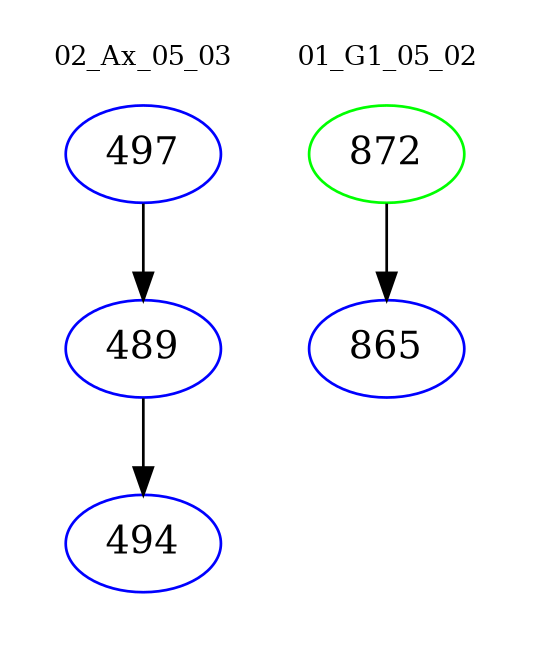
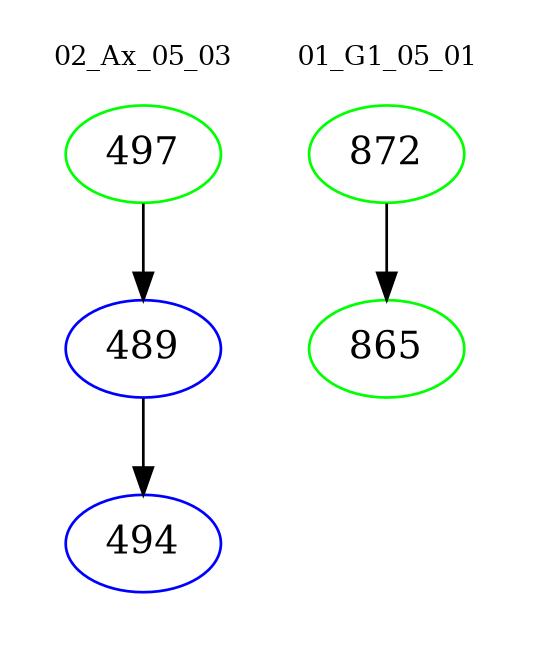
cluster "01_G1_05_02": label "01_G1_05_02" -> "01_G1_05_01"
node "497": color blue -> green
node "865": color blue -> green
